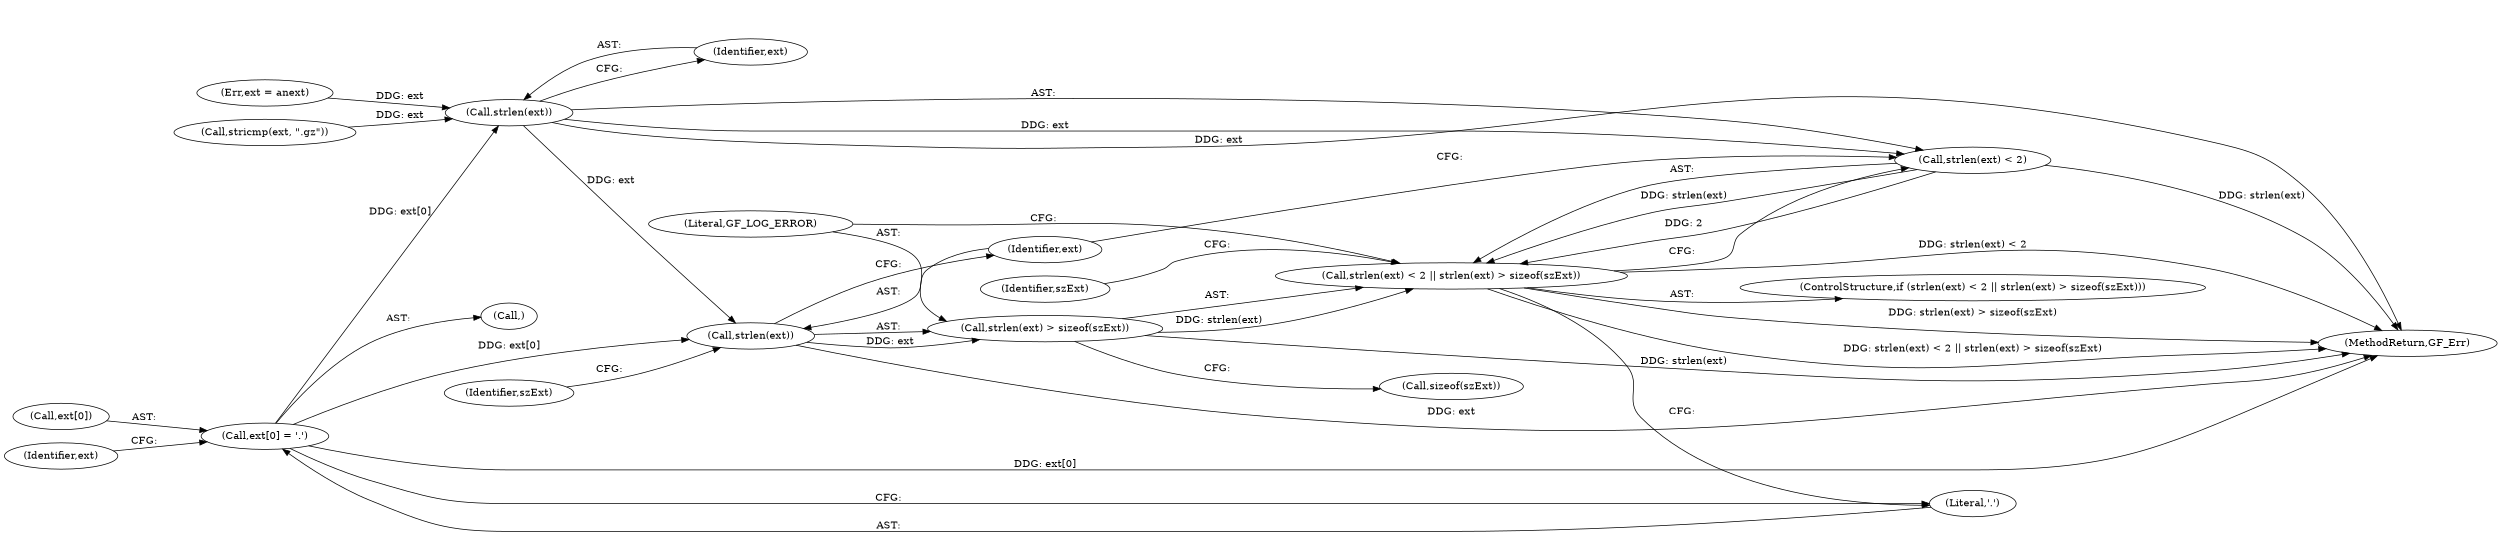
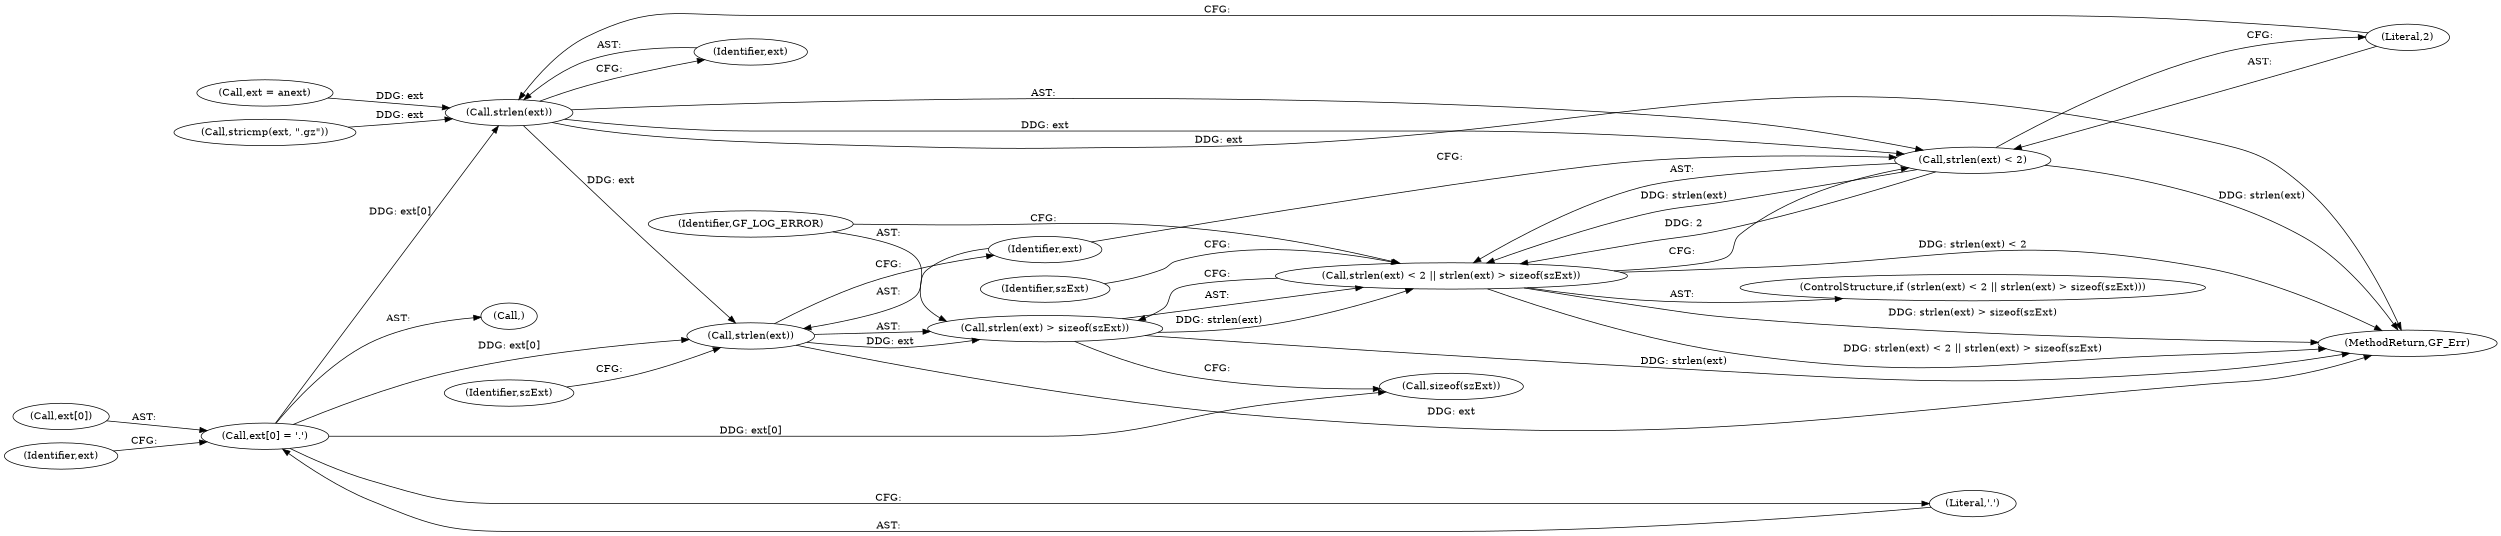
node "(Literal,2)": added
node "(Err,ext = anext)": label "(Err,ext = anext)" -> "(Call,ext = anext)"
node "(Literal,GF_LOG_ERROR)": label "(Literal,GF_LOG_ERROR)" -> "(Identifier,GF_LOG_ERROR)"
edge "(Call,strlen(ext) < 2 || strlen(ext) > sizeof(szExt))" -> "(Literal,'.')": now "(Call,strlen(ext) < 2 || strlen(ext) > sizeof(szExt))" -> "(Call,strlen(ext) > sizeof(szExt))"
edge "(Call,ext[0] = '.')" -> "(MethodReturn,GF_Err)": now "(Call,ext[0] = '.')" -> "(Call,sizeof(szExt))"
